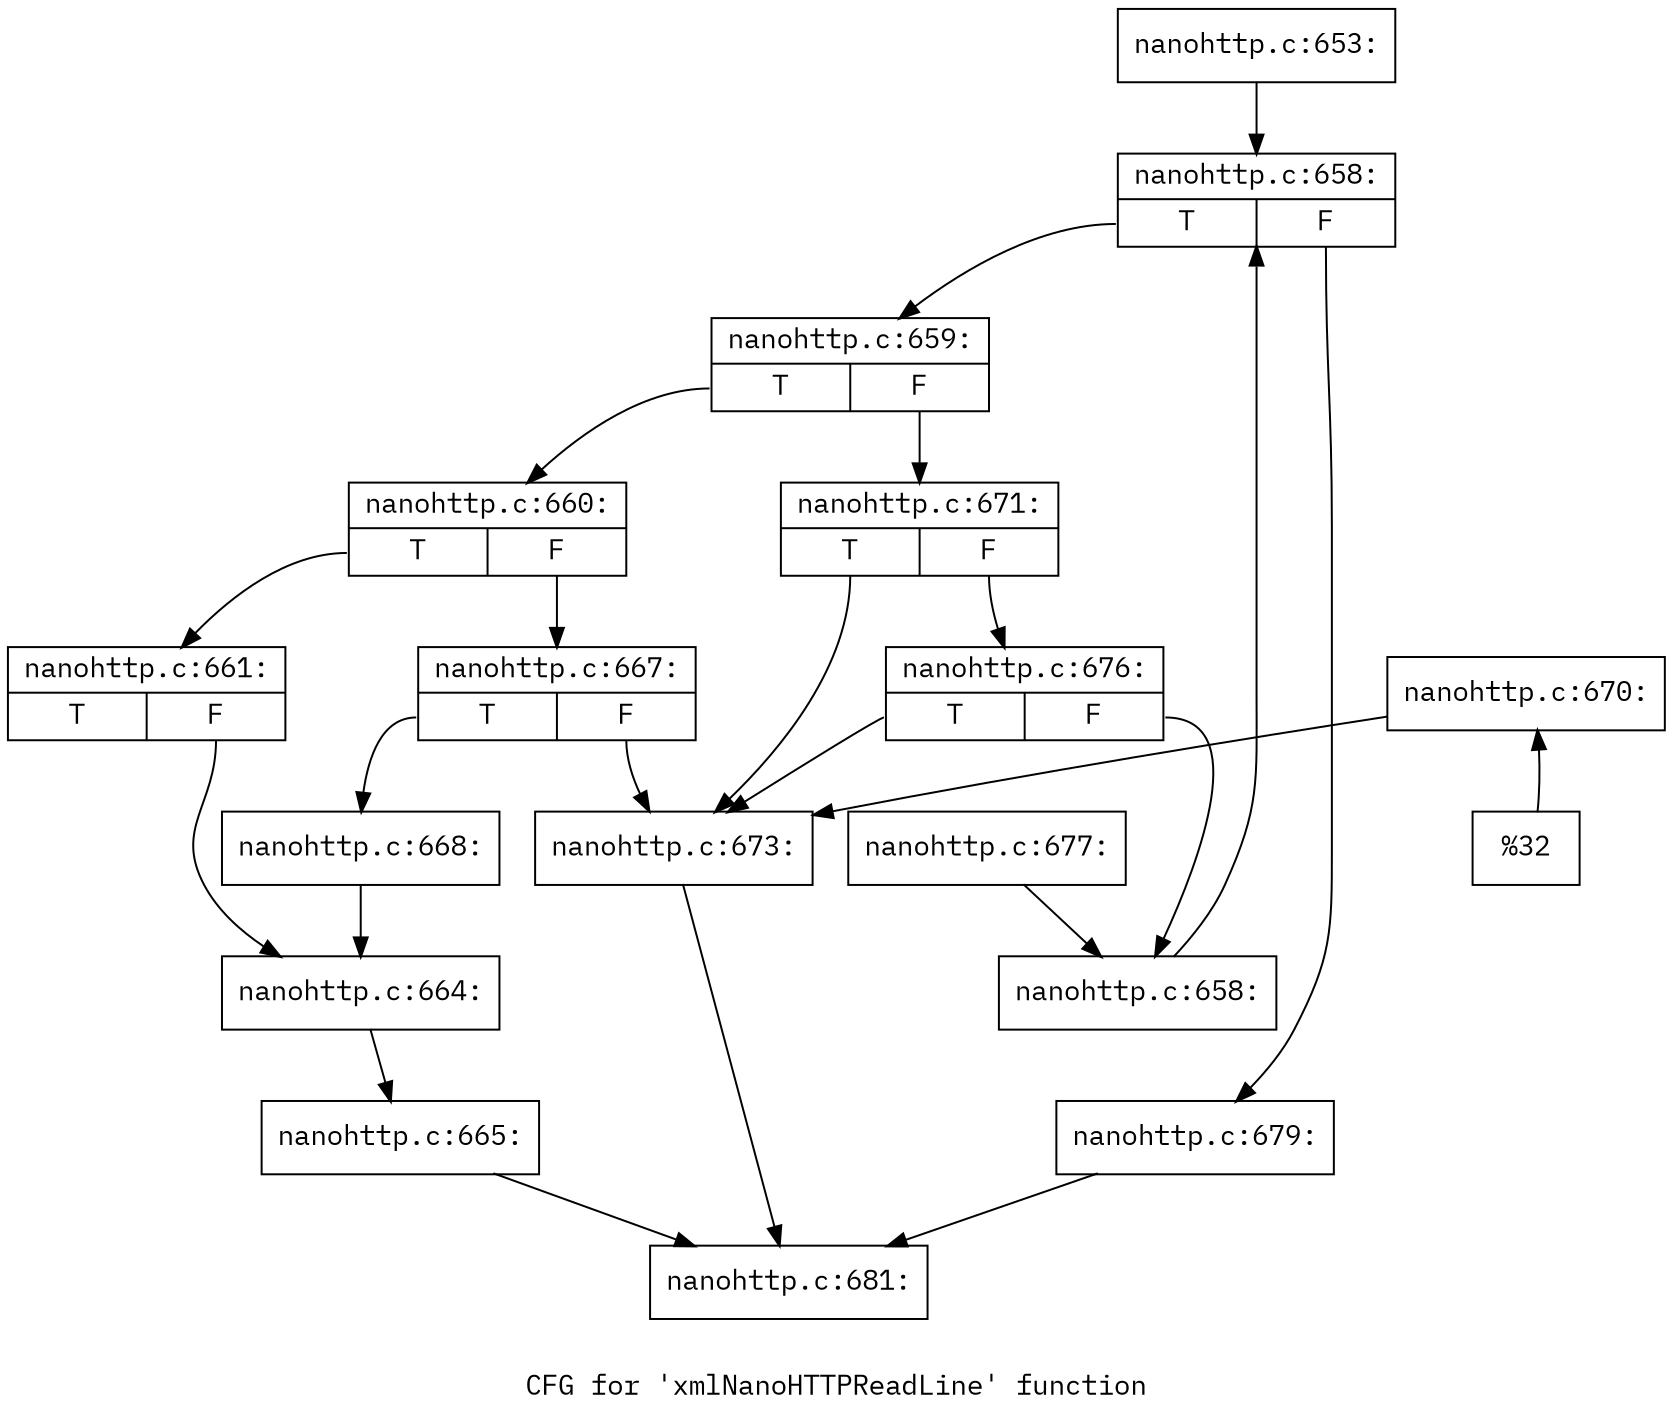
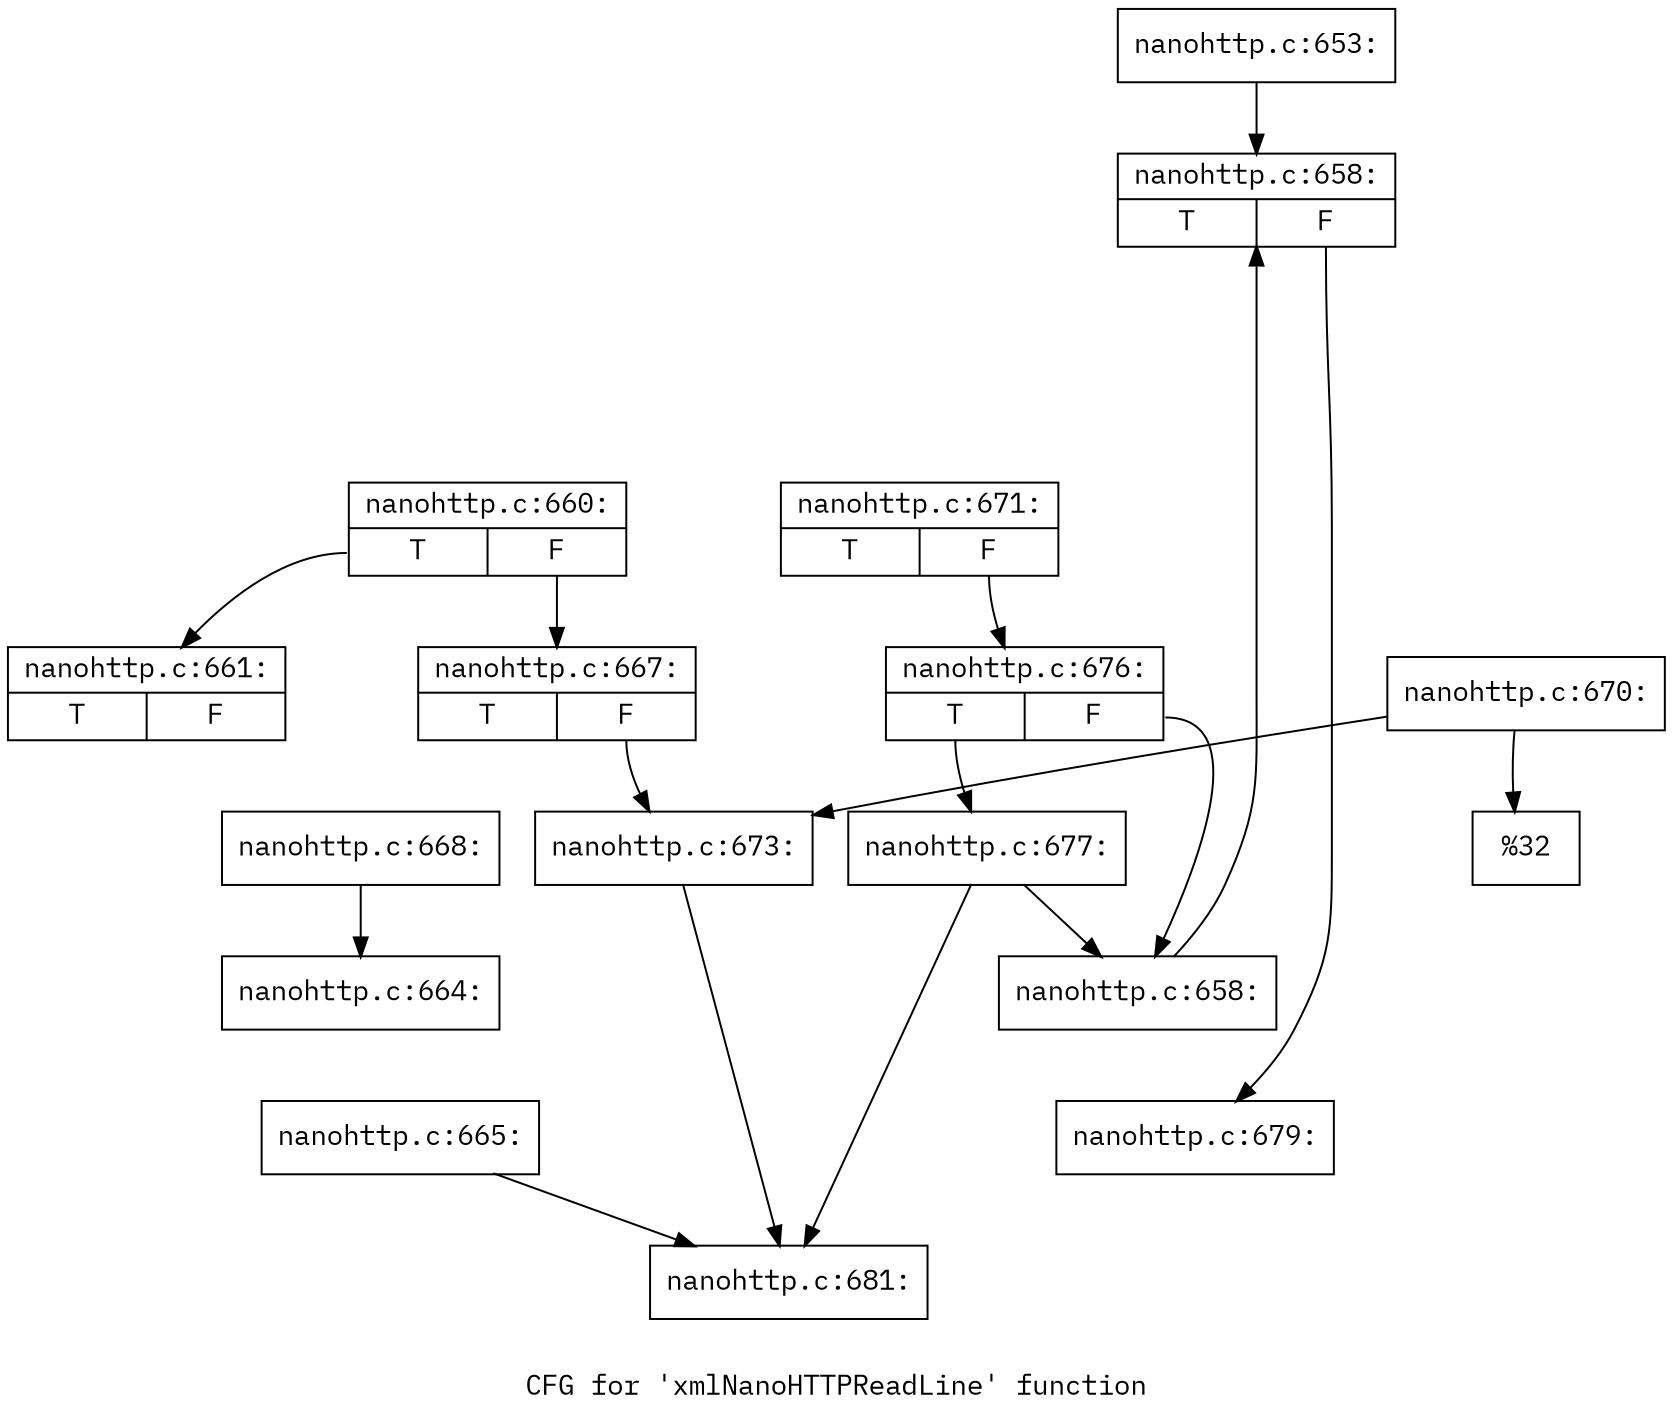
node "nanohttp.c:659:": removed
edge "nanohttp.c:671:" -> "nanohttp.c:673:": removed
edge "nanohttp.c:667:" -> "nanohttp.c:668:": removed
edge "nanohttp.c:676:" -> "nanohttp.c:673:": now "nanohttp.c:676:" -> "nanohttp.c:677:"
edge "%32" -> "nanohttp.c:670:": reversed
edge "nanohttp.c:661:" -> "nanohttp.c:664:": removed
edge "nanohttp.c:664:" -> "nanohttp.c:665:": removed
edge "nanohttp.c:679:" -> "nanohttp.c:681:": now "nanohttp.c:677:" -> "nanohttp.c:681:"
